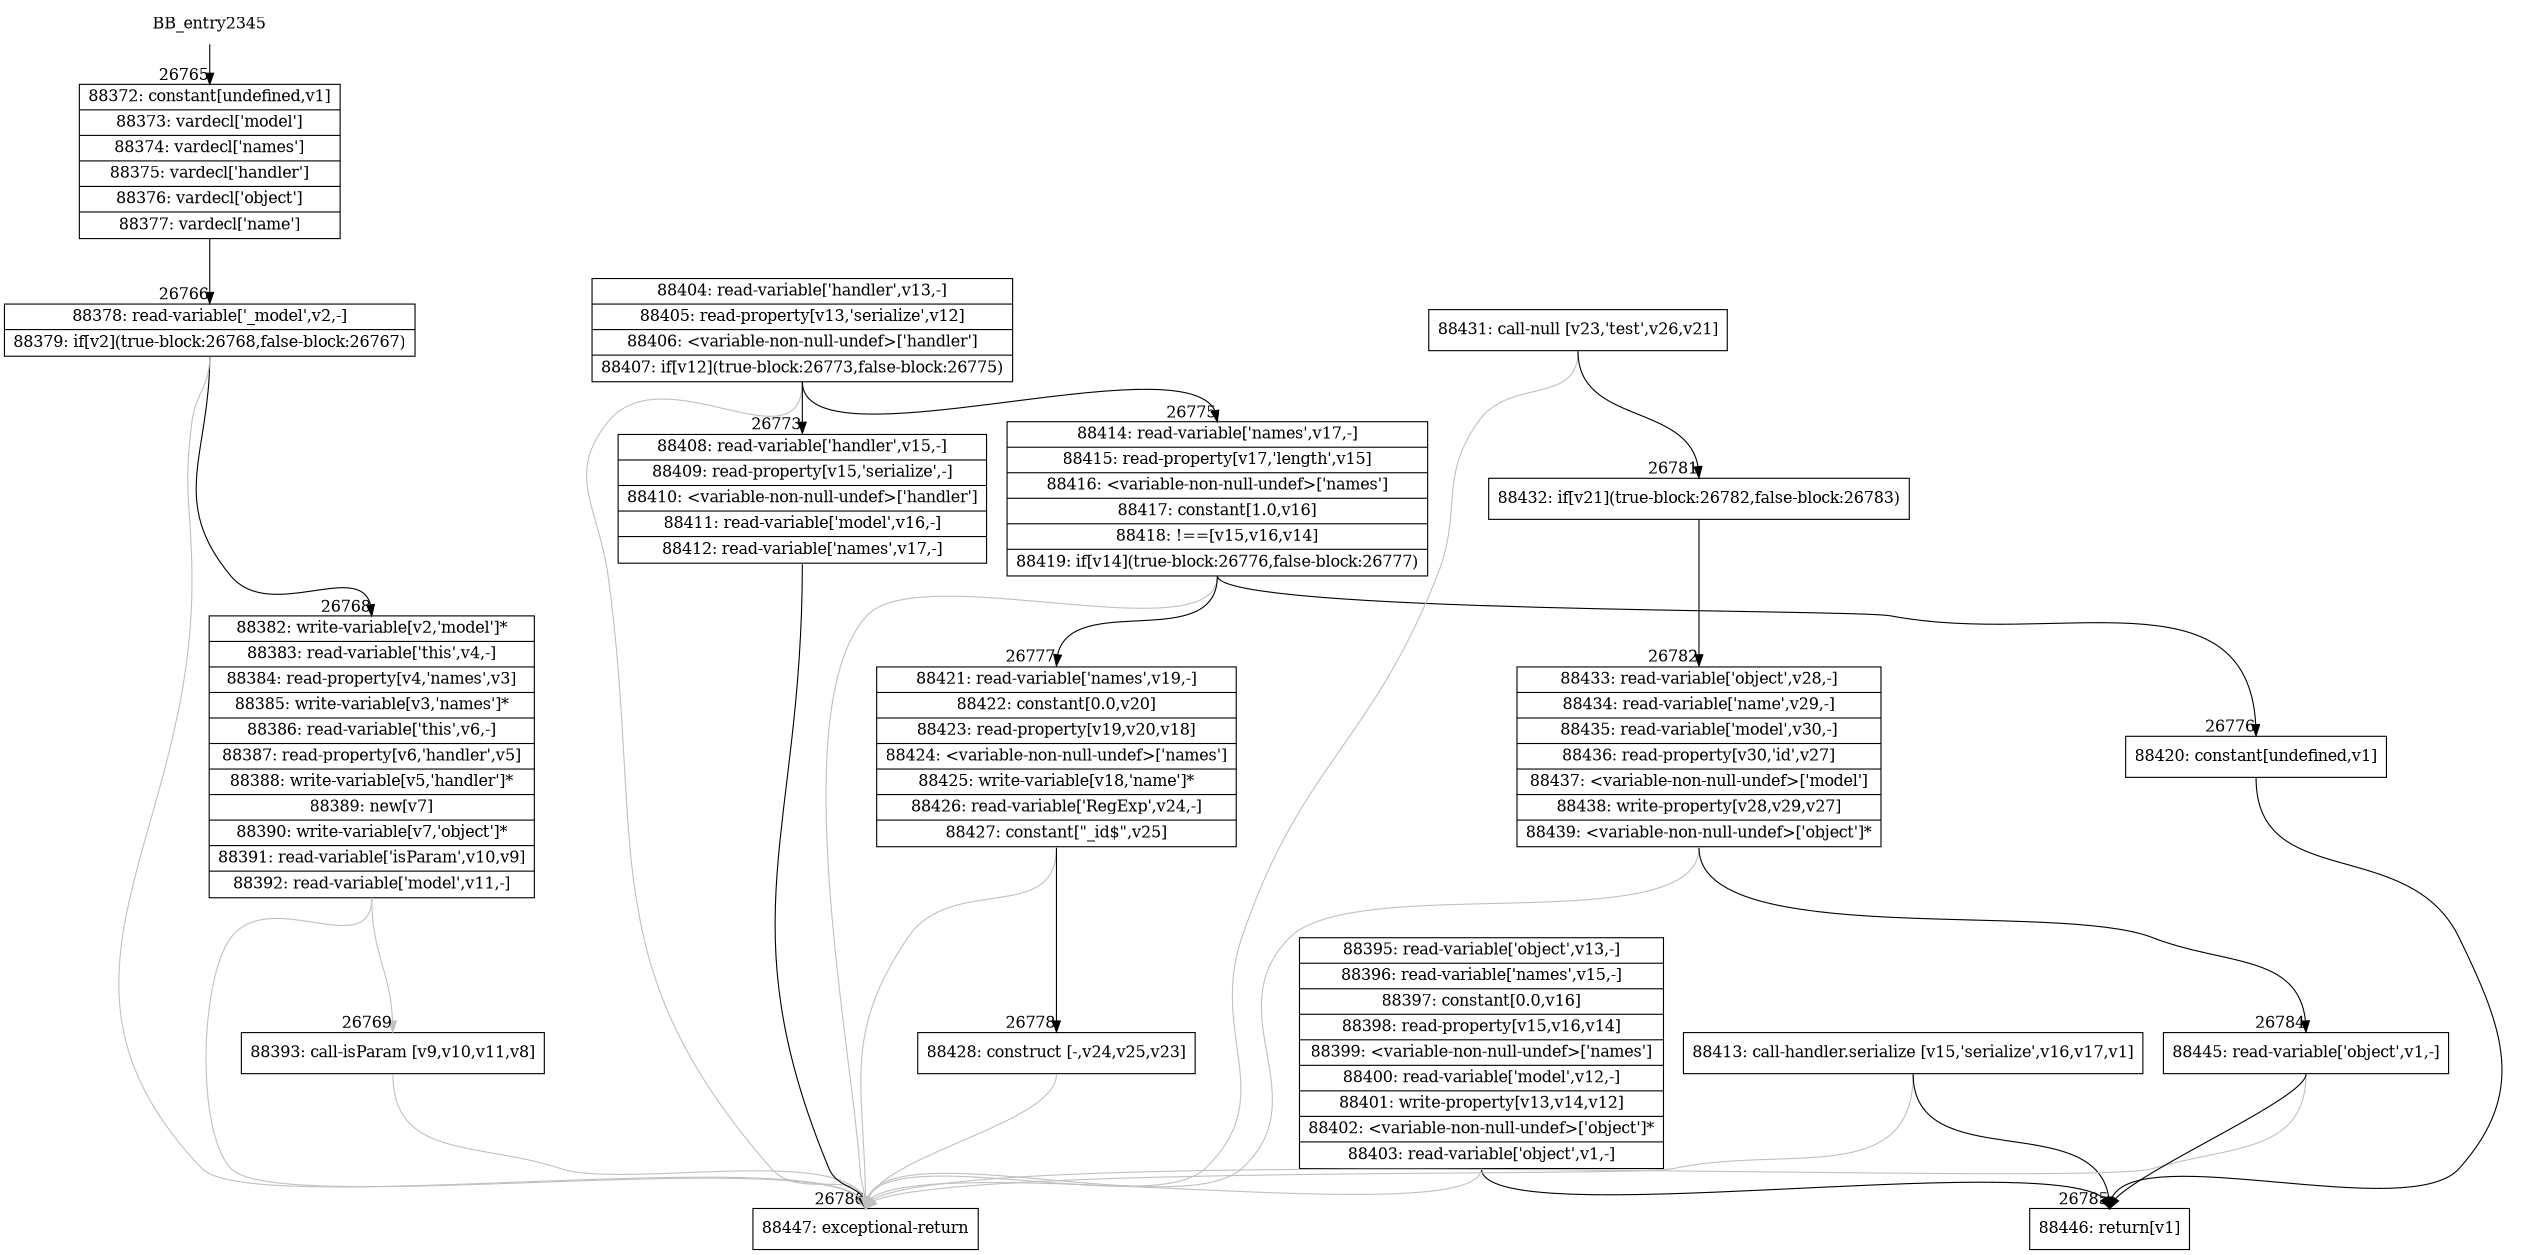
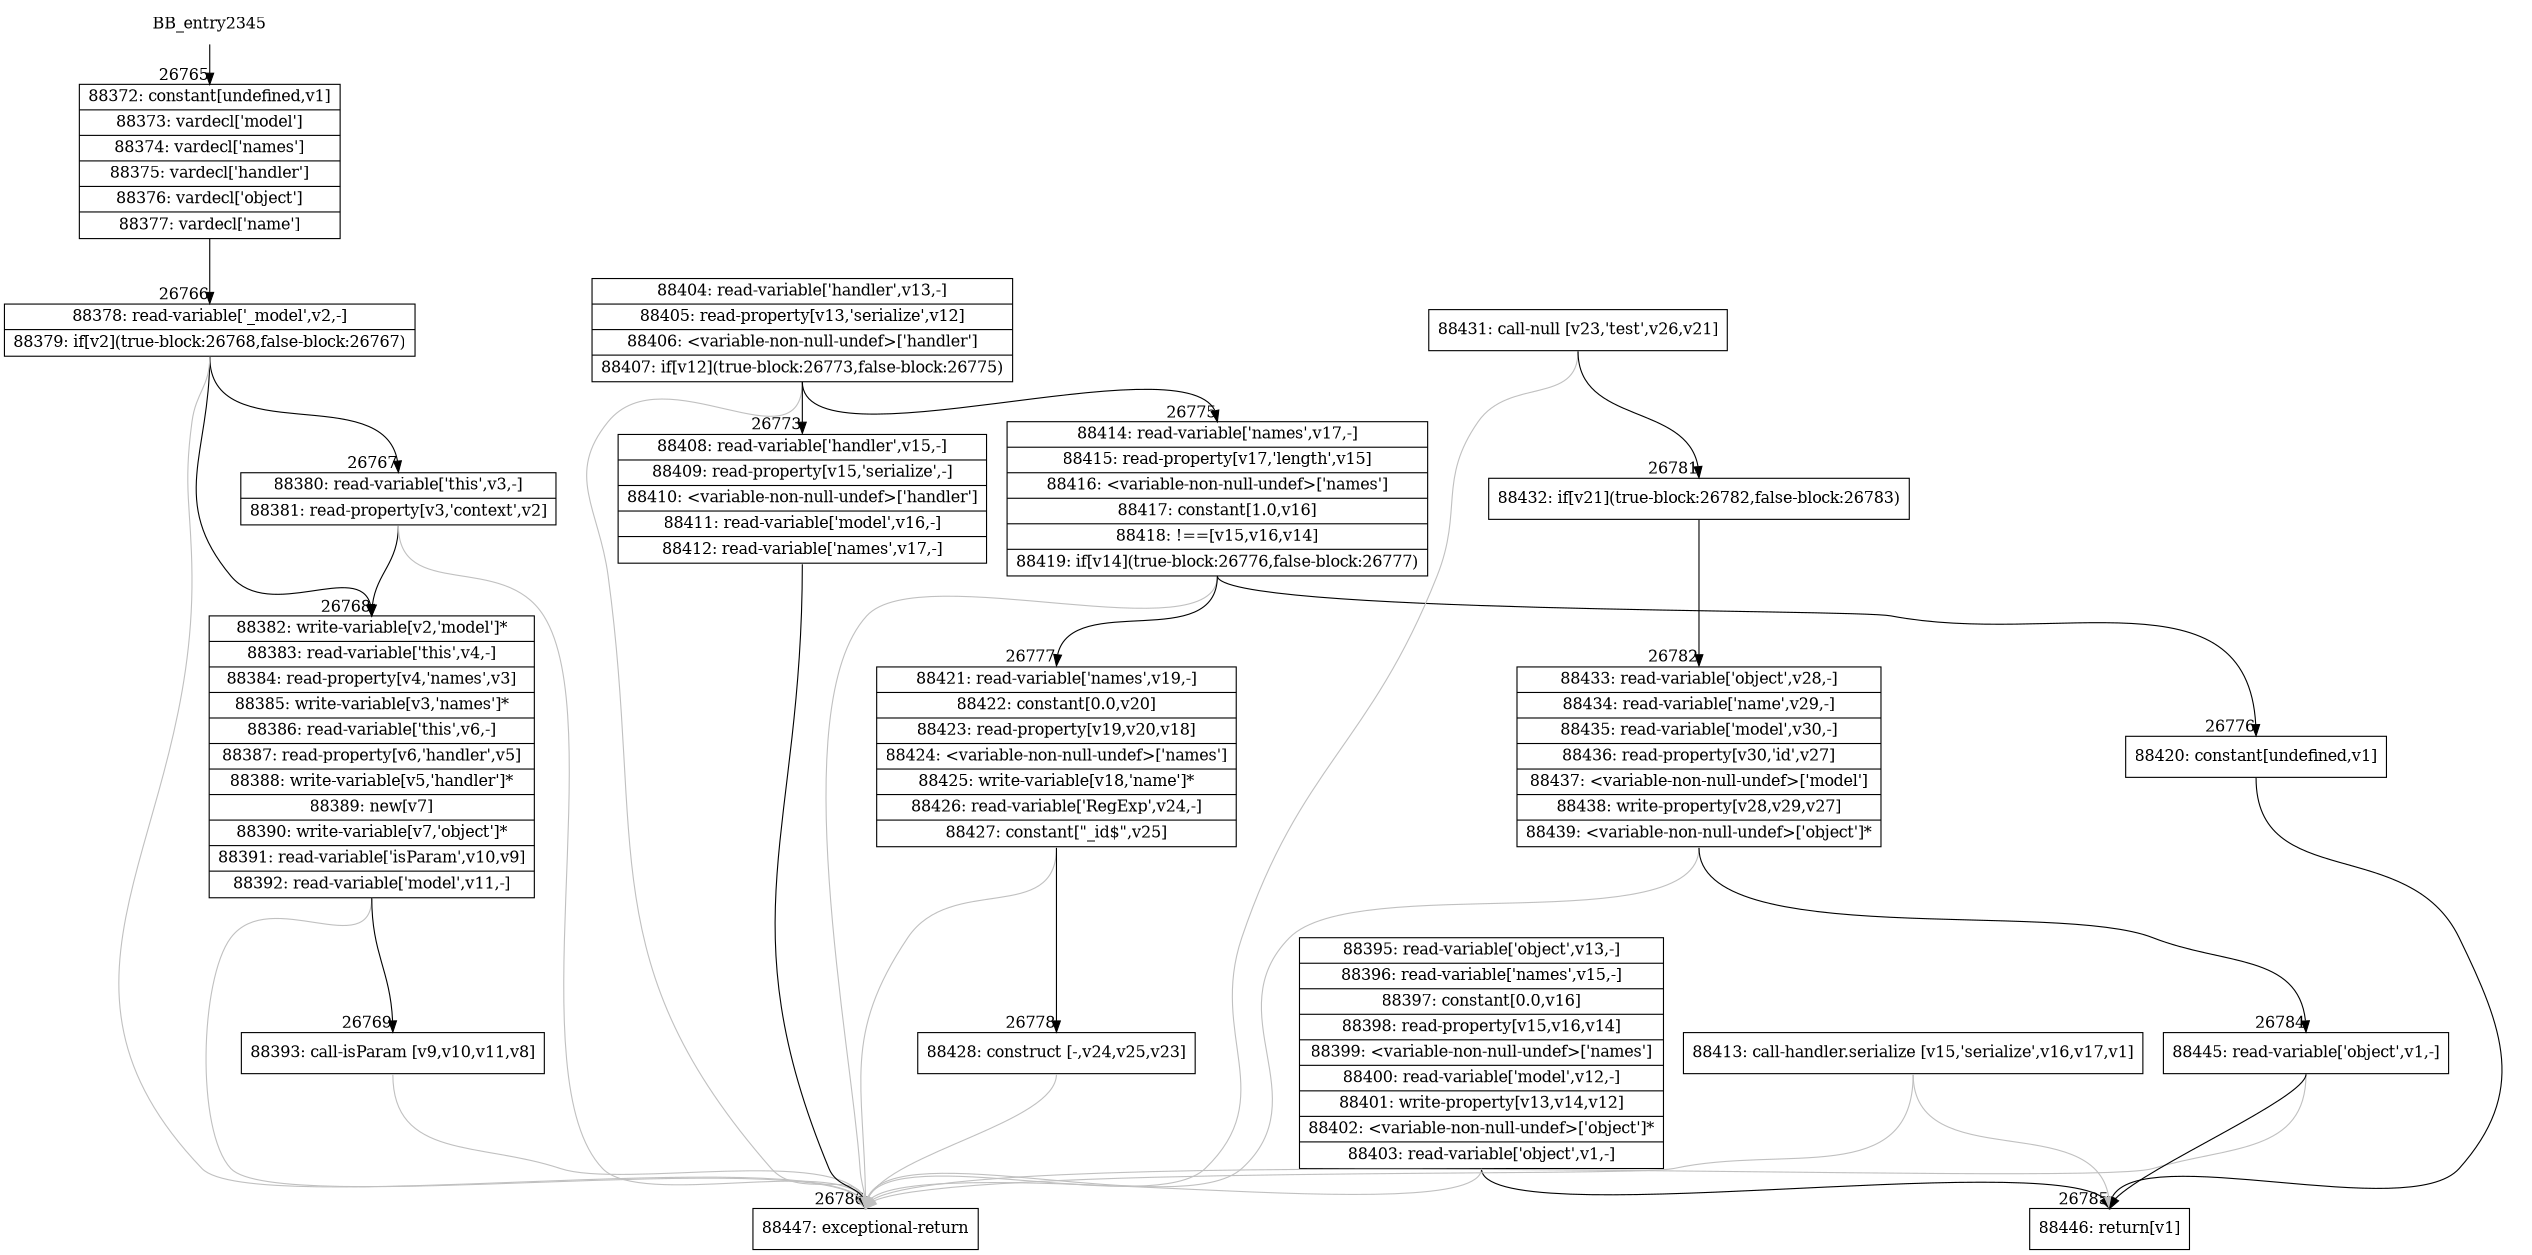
node "88380: read-variable['this',v3,-]": added
edge "88382: write-variable[v2,'model']*" -> "88393: call-isParam [v9,v10,v11,v8]": color gray -> black
edge "88413: call-handler.serialize [v15,'serialize',v16,v17,v1]" -> "88446: return[v1]": color black -> gray
